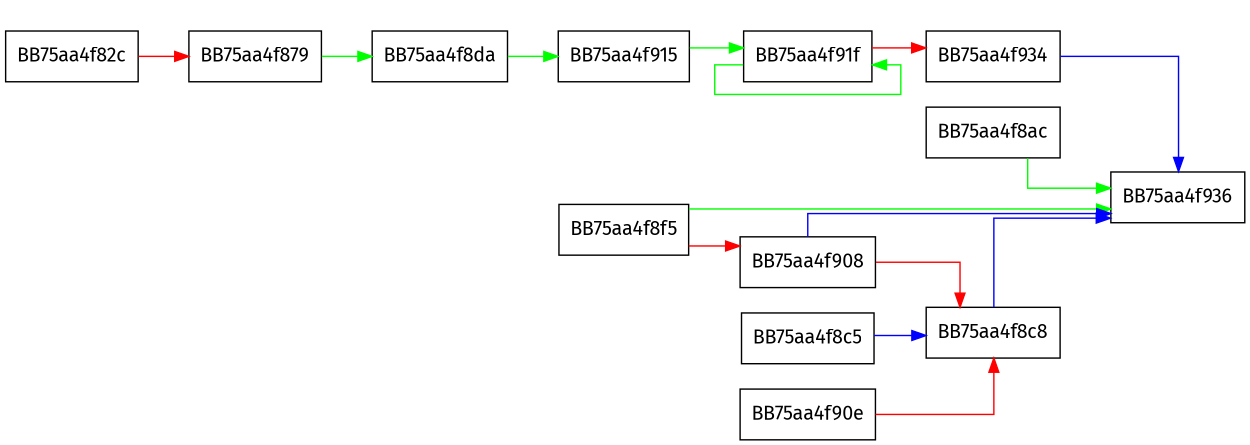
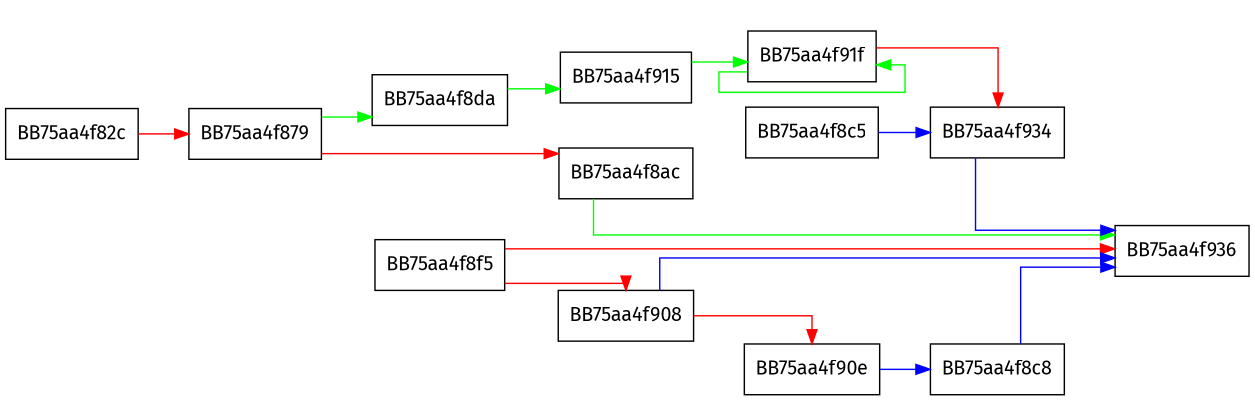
edge "BB75aa4f879" -> "BB75aa4f8ac": added
edge "BB75aa4f8f5" -> "BB75aa4f936": color green -> red
edge "BB75aa4f908" -> "BB75aa4f8c8": now "BB75aa4f908" -> "BB75aa4f90e"
edge "BB75aa4f8c5" -> "BB75aa4f8c8": now "BB75aa4f8c5" -> "BB75aa4f934"
edge "BB75aa4f90e" -> "BB75aa4f8c8": color red -> blue
